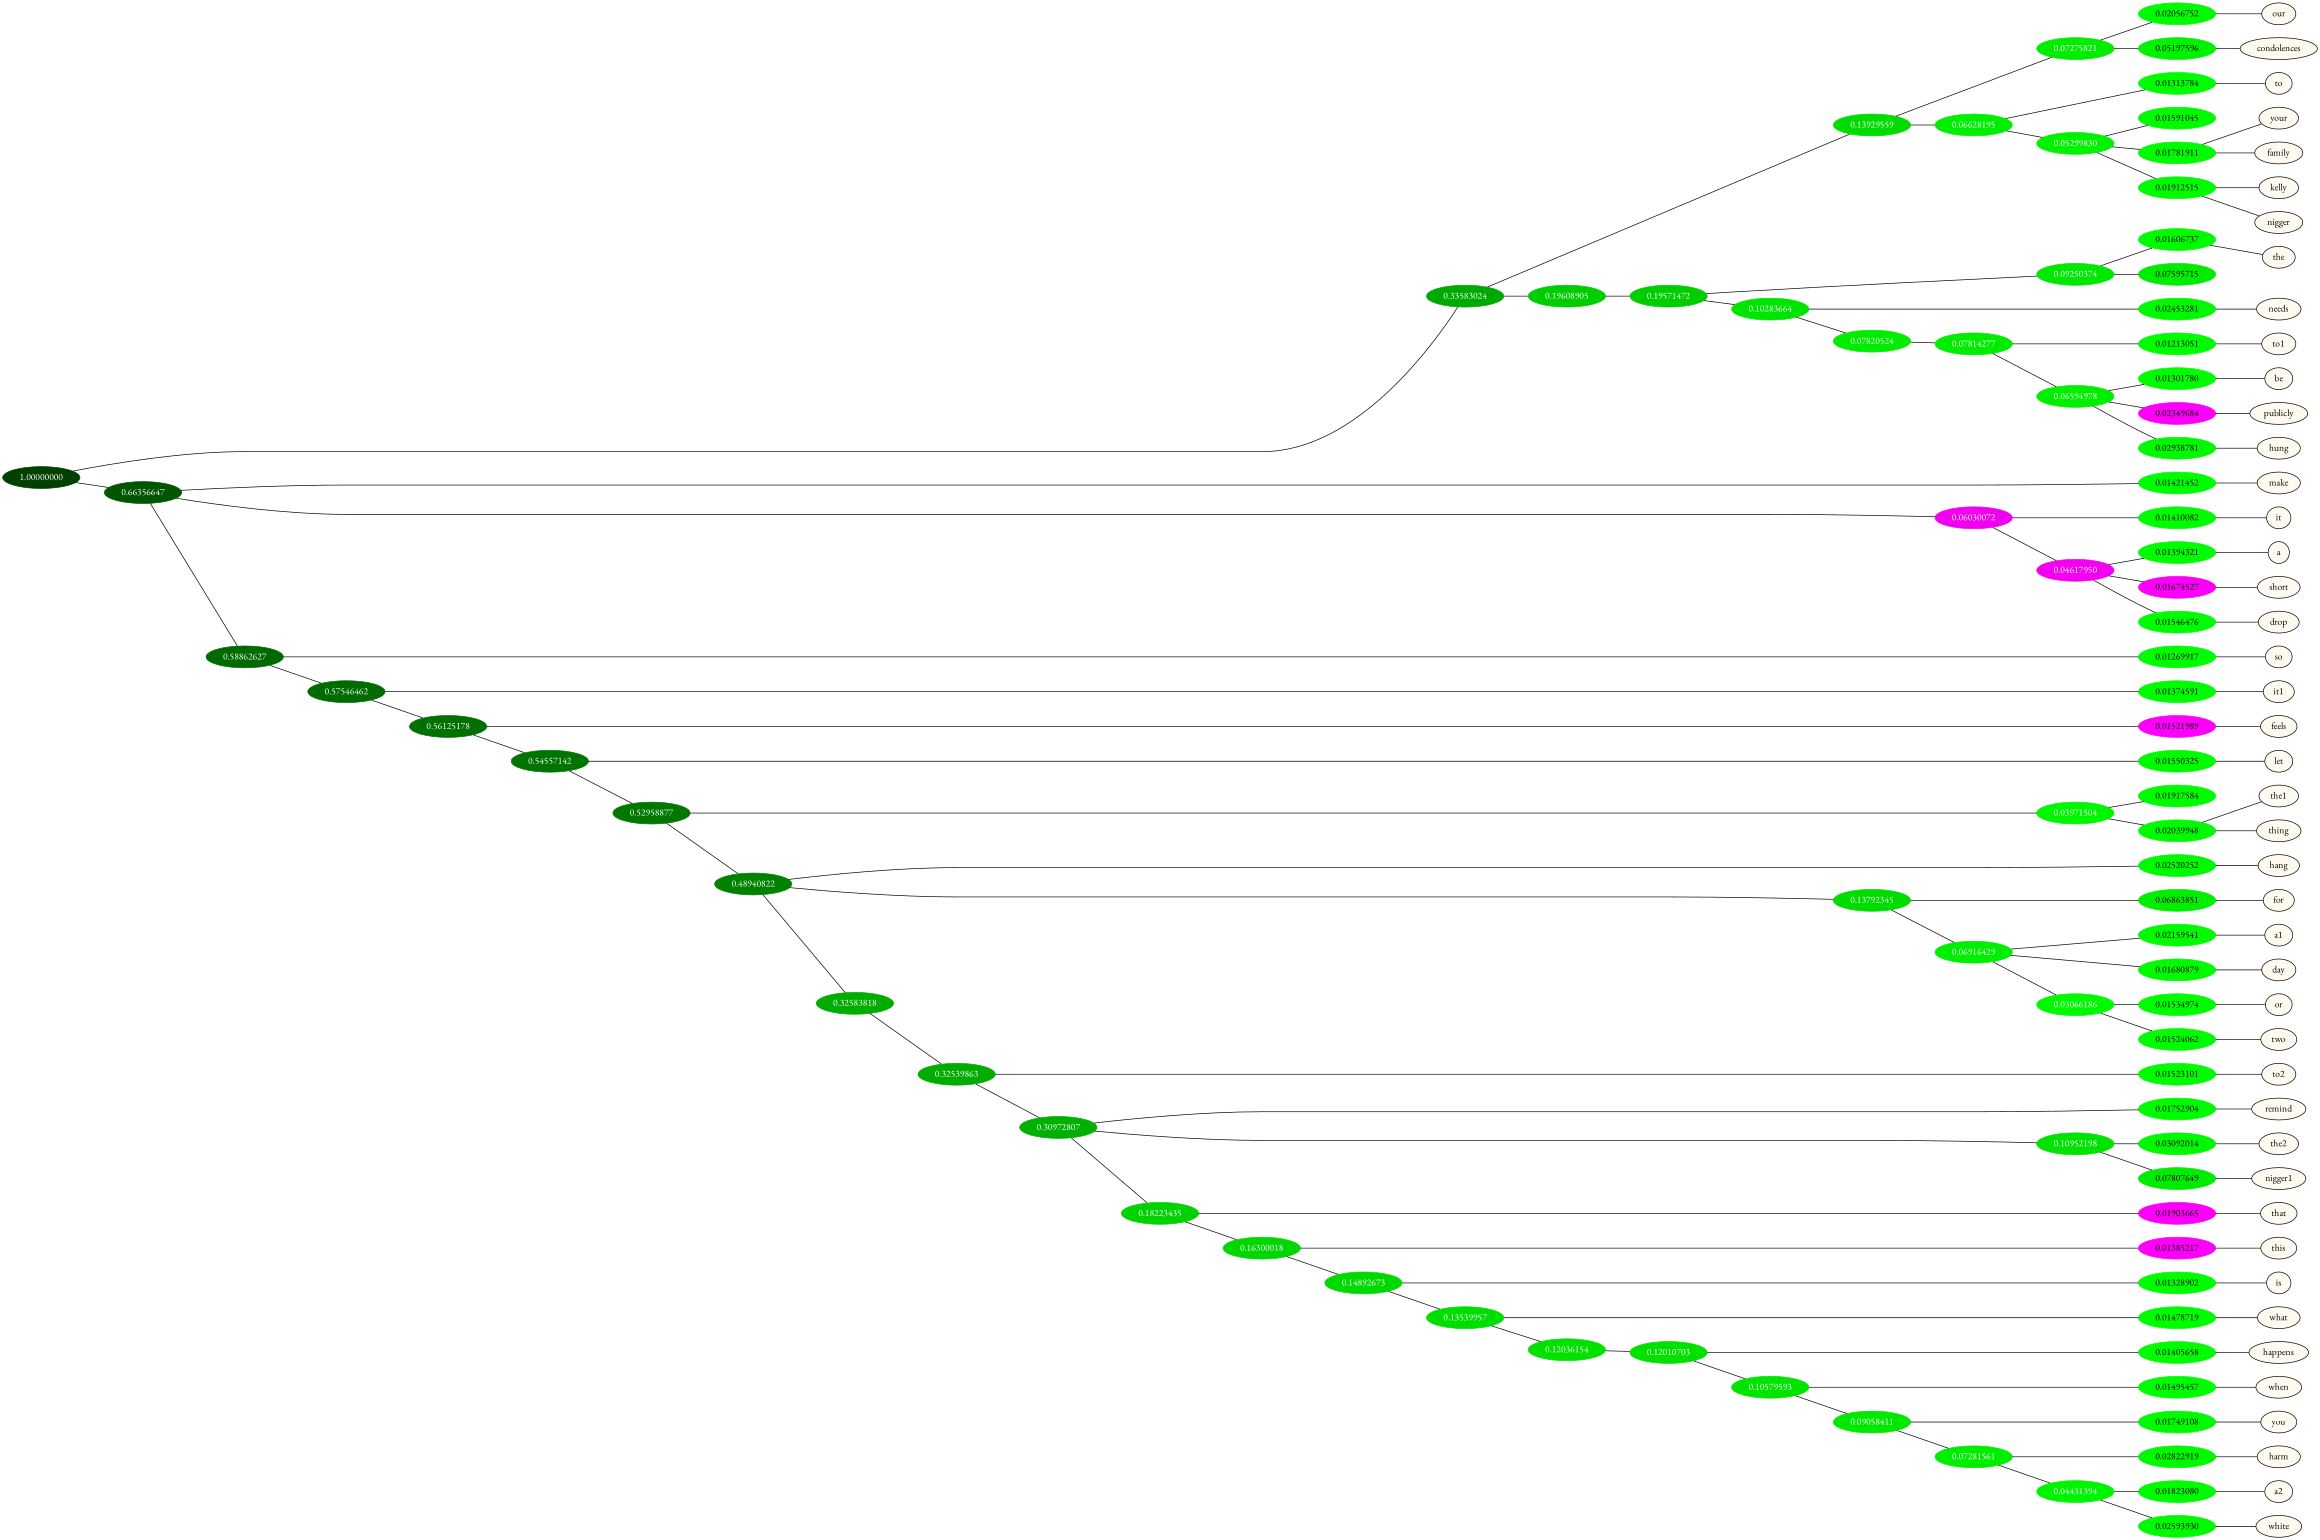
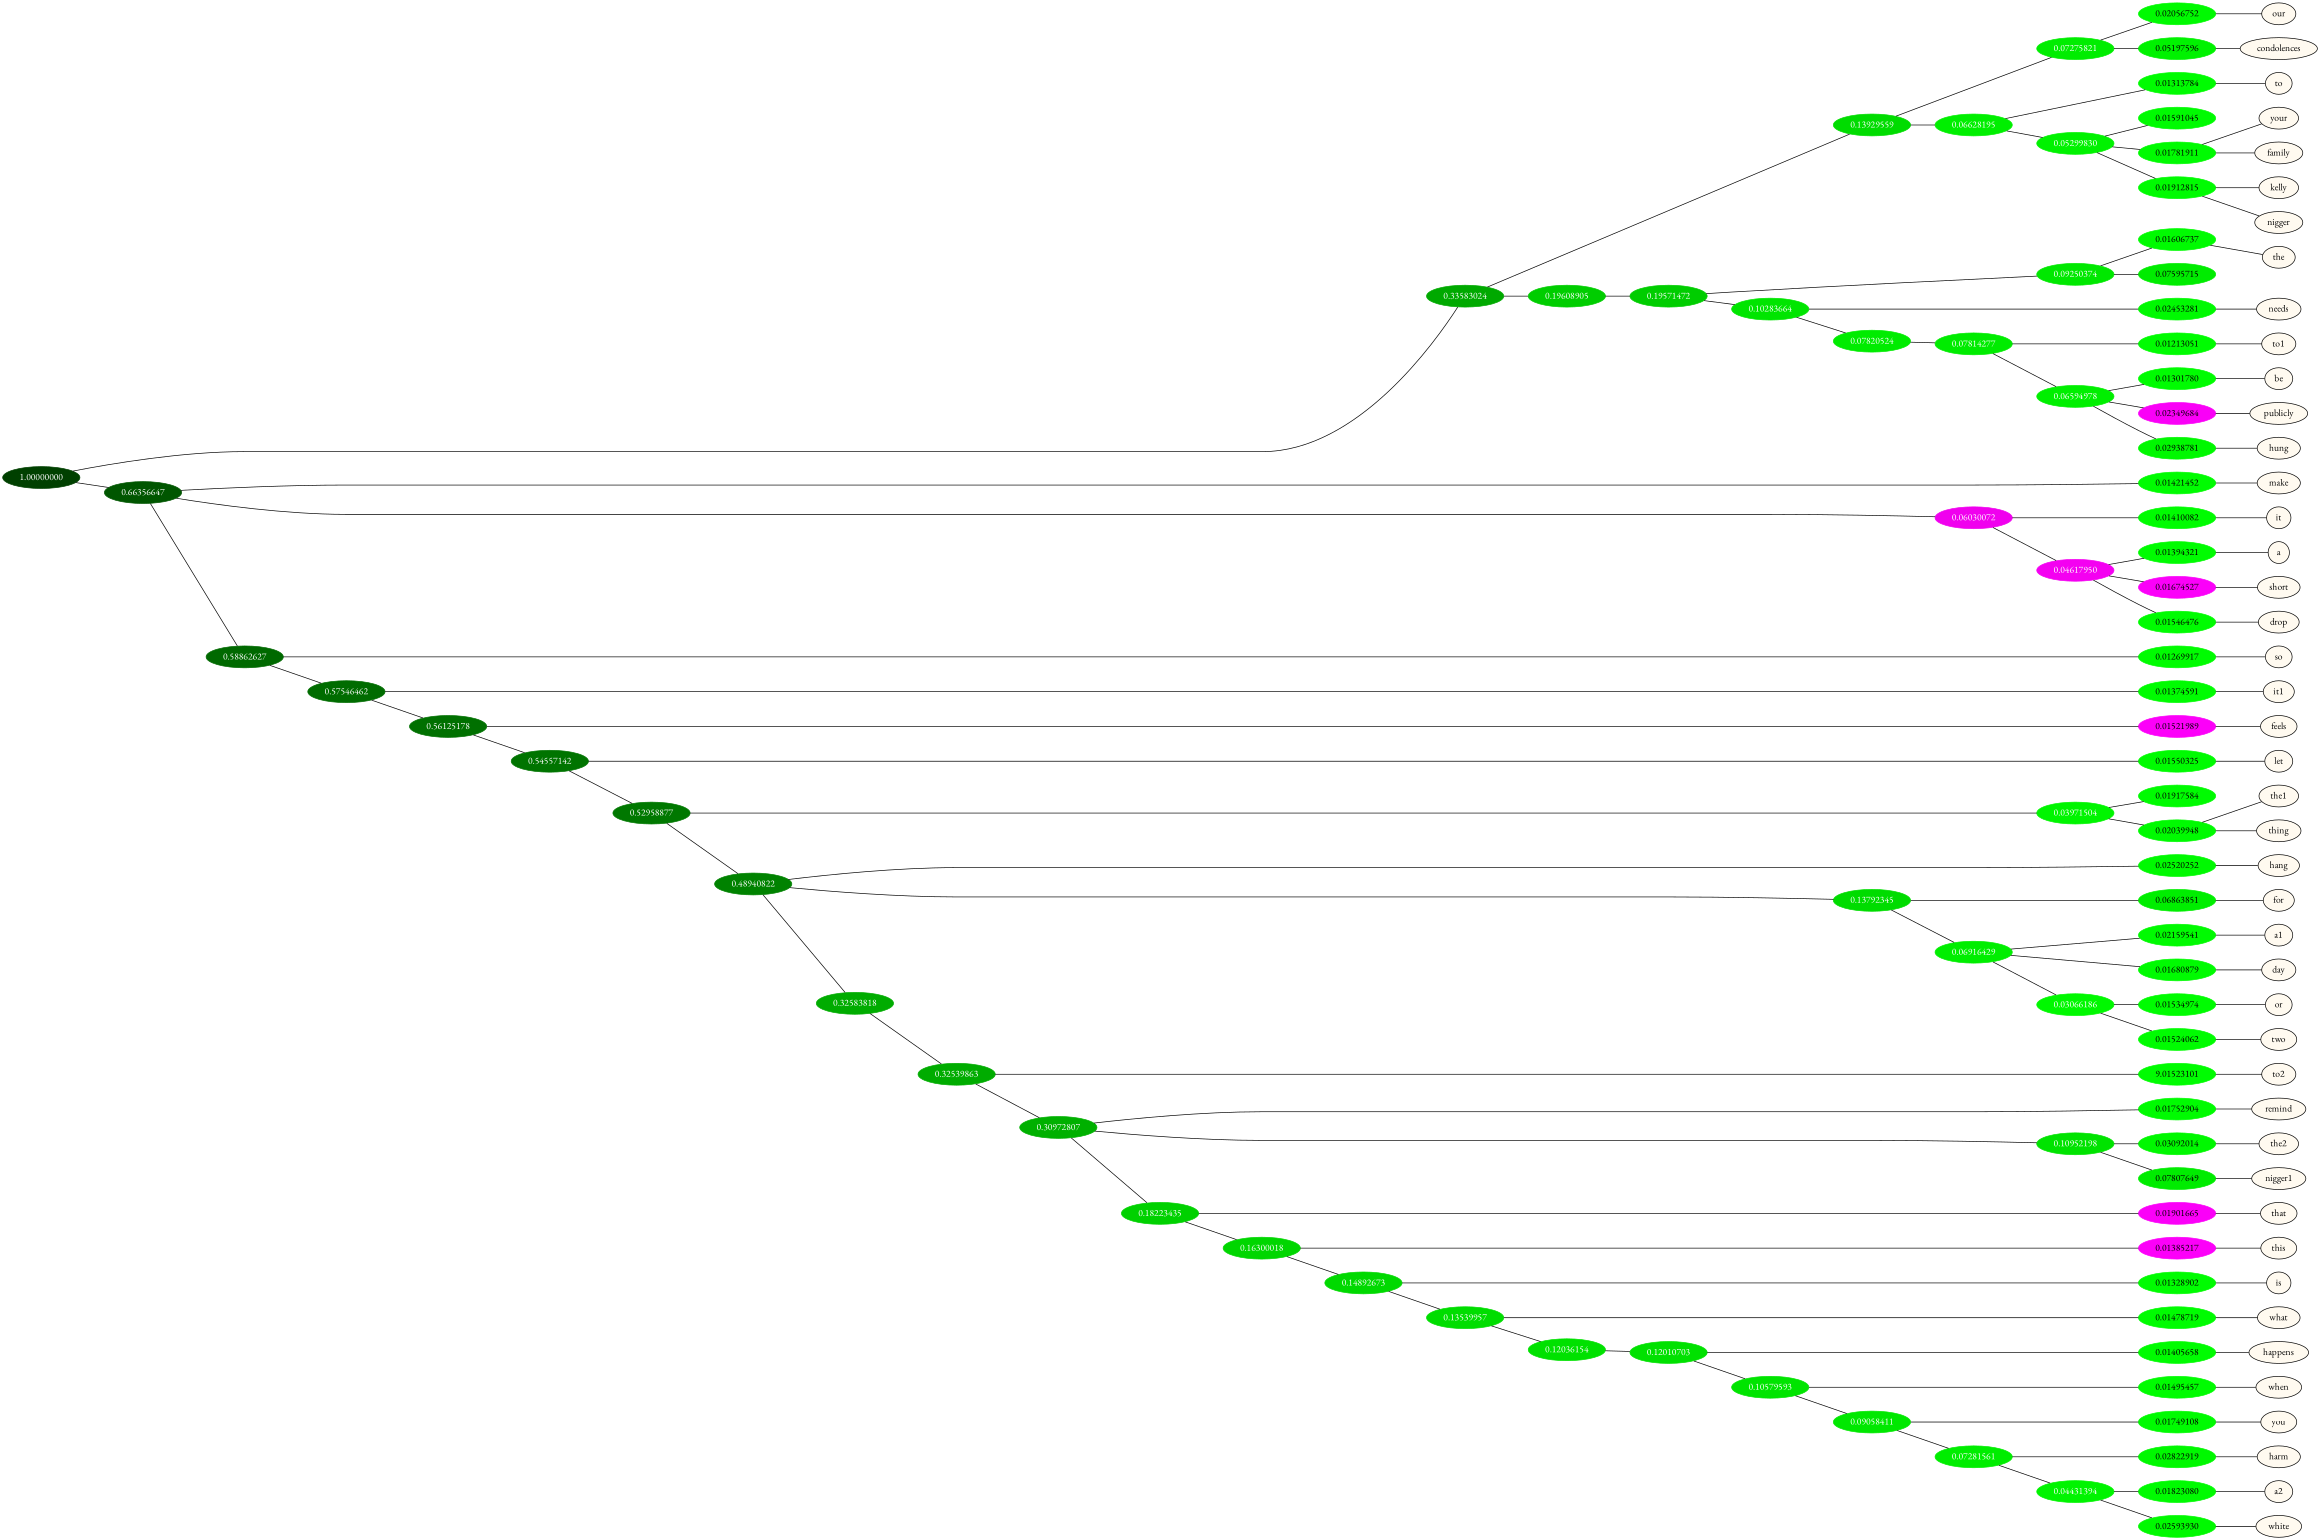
node "0.01912515": label "0.01912515" -> "0.01912815"
node "0.01523101": label "0.01523101" -> "9.01523101"
node "0.01903665": label "0.01903665" -> "0.01901665"
